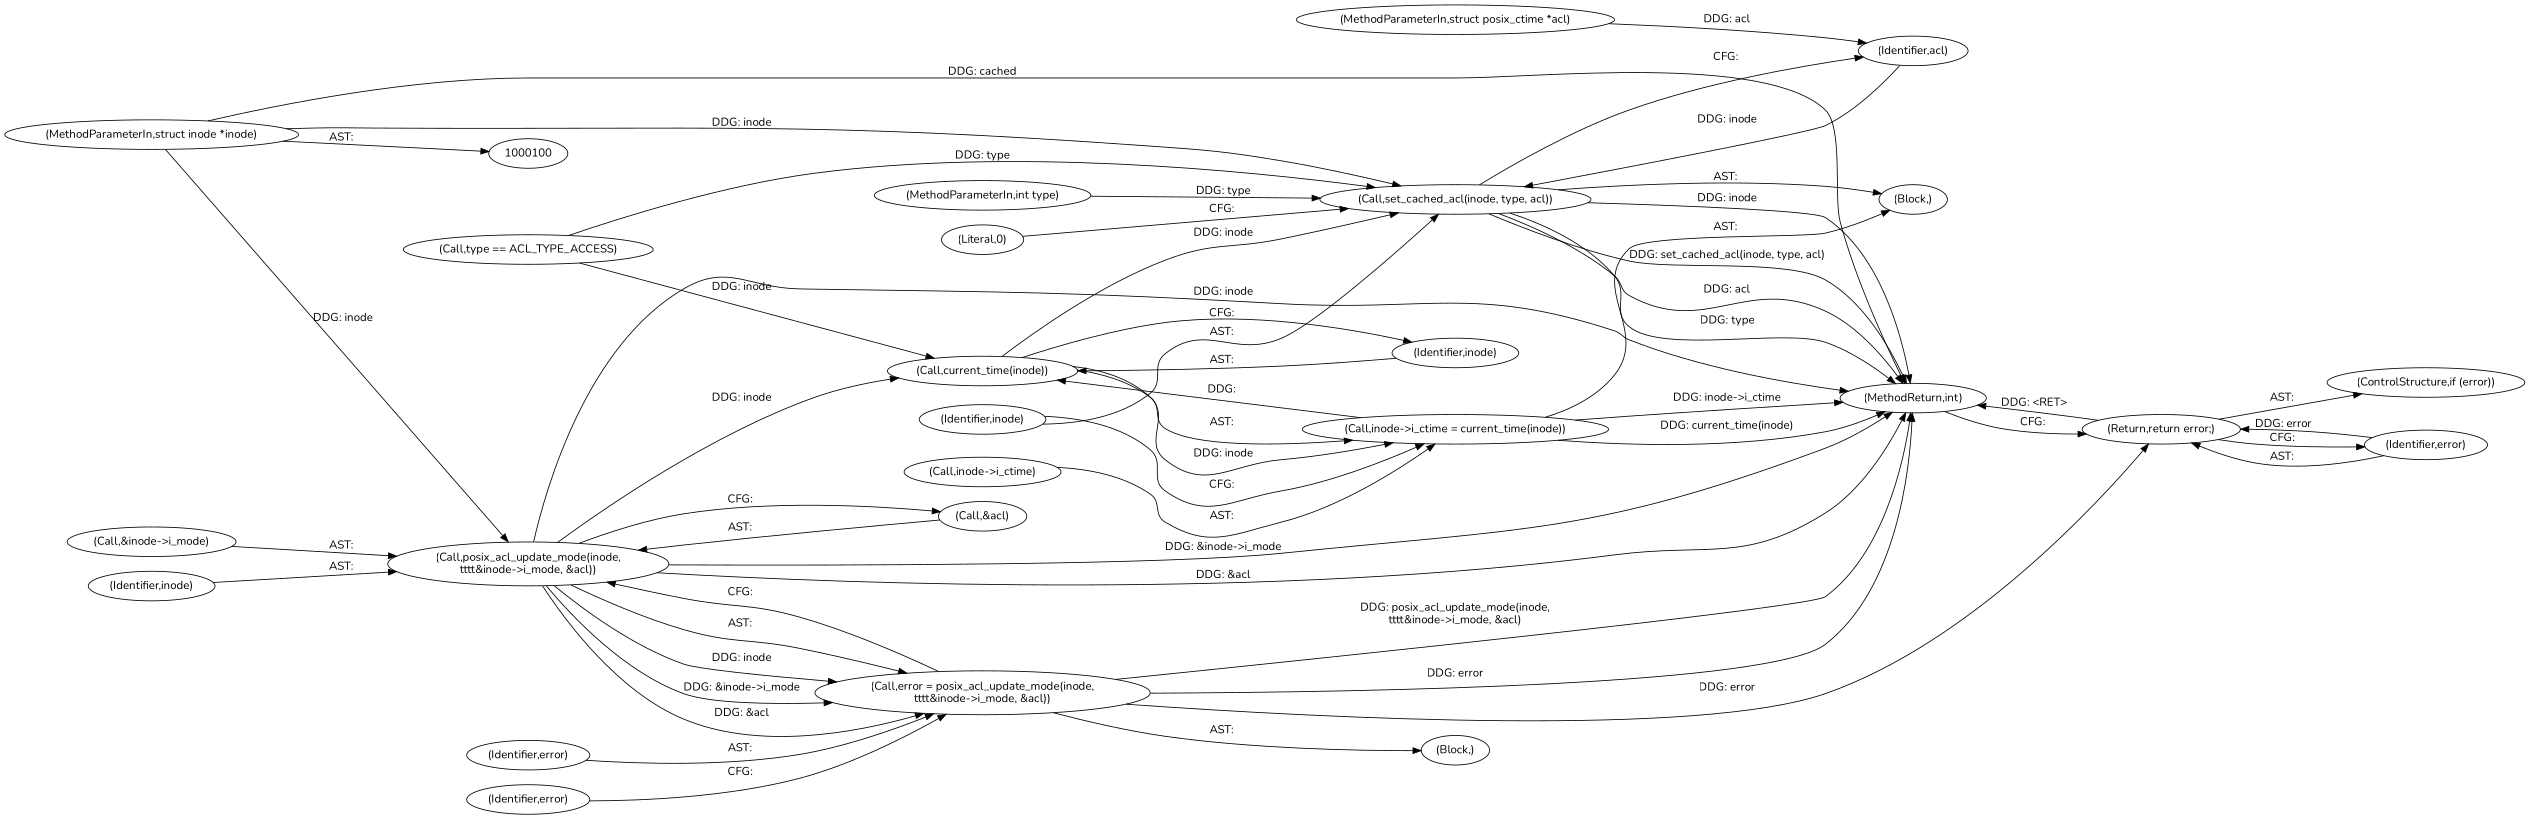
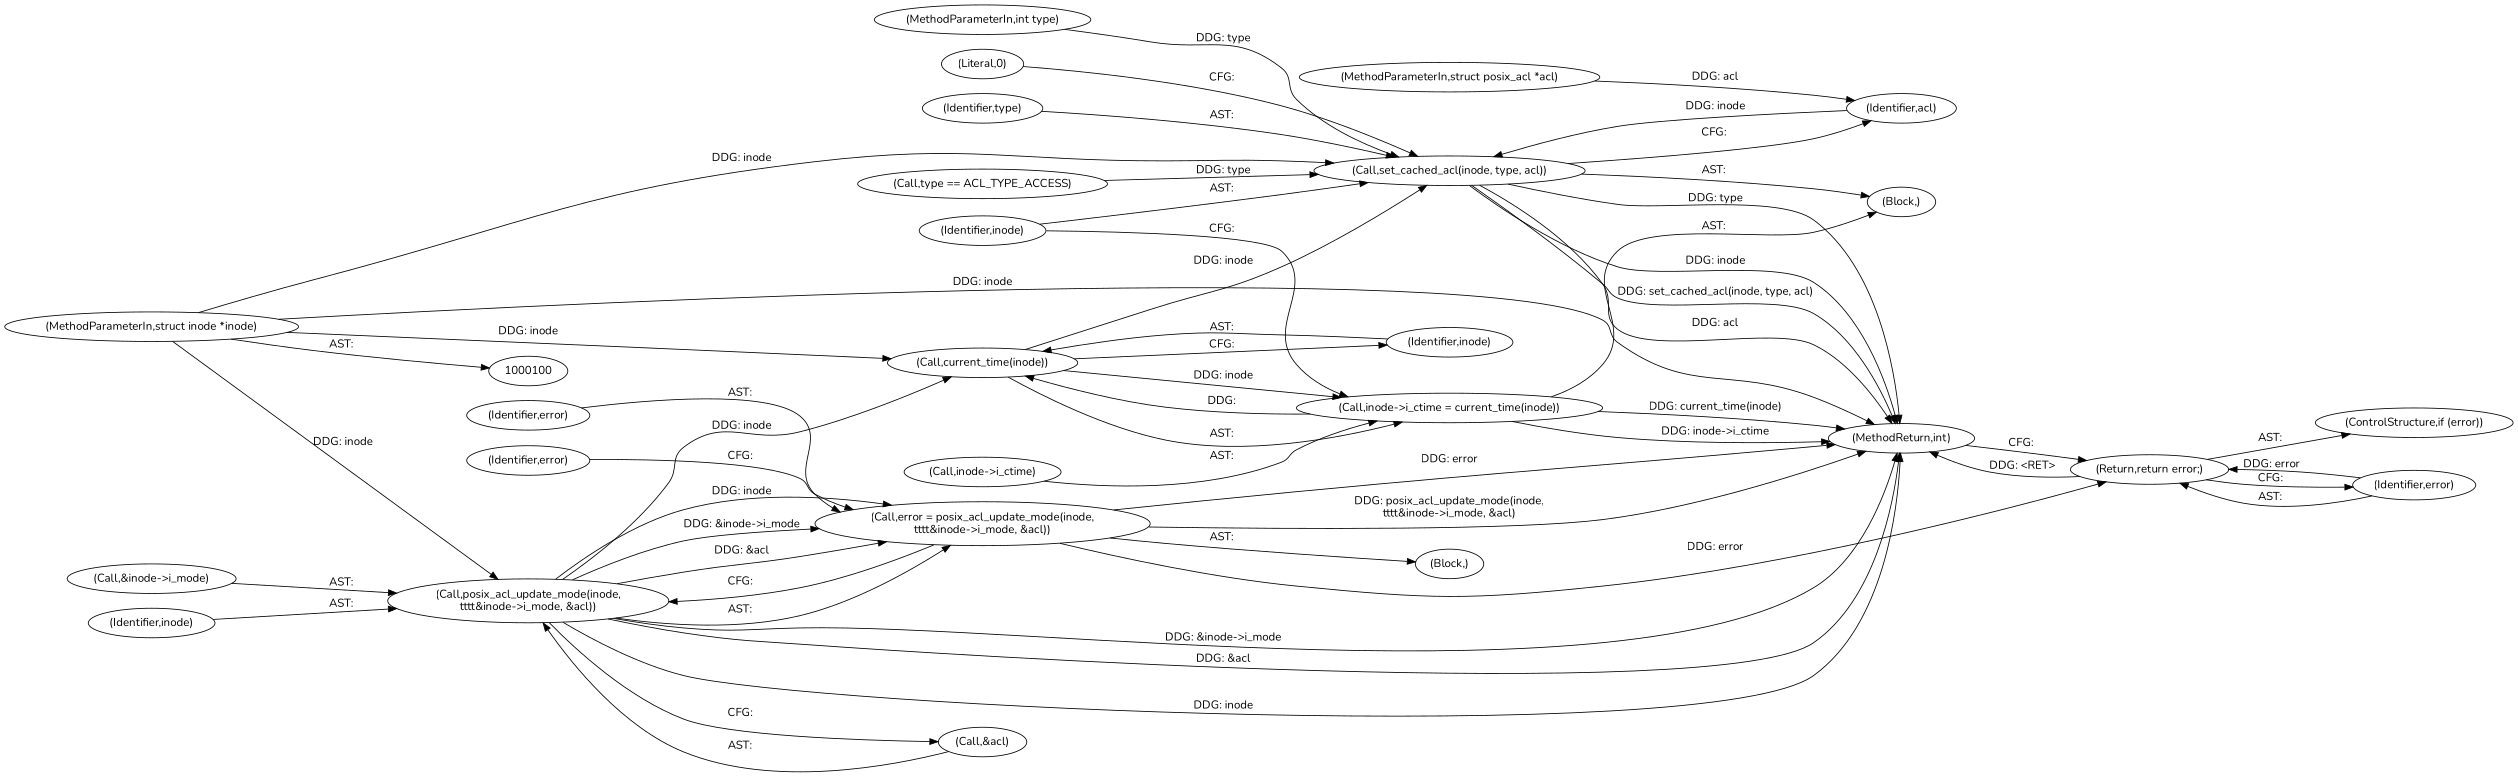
node "(MethodParameterIn,struct posix_ctime *acl)": label "(MethodParameterIn,struct posix_ctime *acl)" -> "(MethodParameterIn,struct posix_acl *acl)"
edge "(MethodParameterIn,struct inode *inode)" -> "(MethodReturn,int)": label "DDG: cached" -> "DDG: inode"
node "(Identifier,type)": added
edge "(Call,type == ACL_TYPE_ACCESS)" -> "(Call,current_time(inode))": now "(MethodParameterIn,struct inode *inode)" -> "(Call,current_time(inode))"
